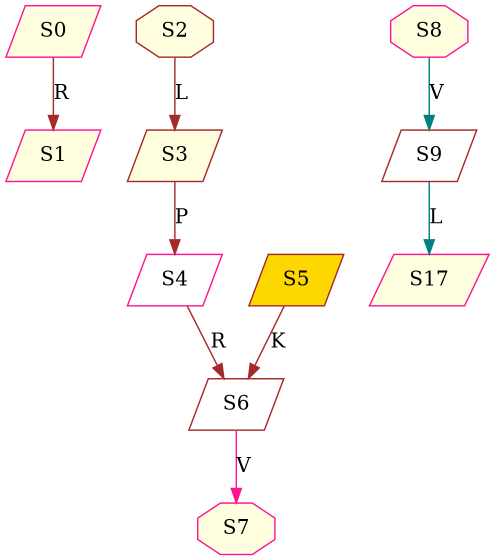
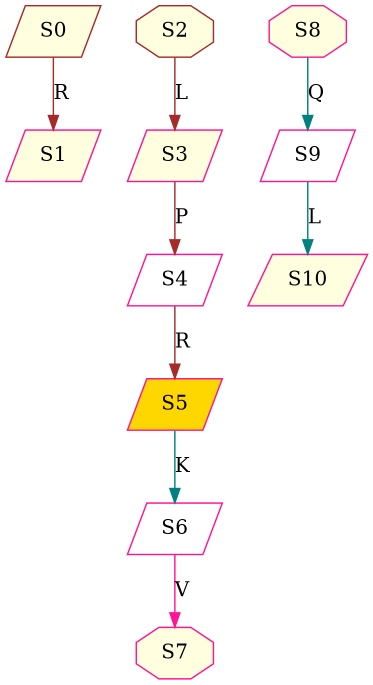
node "S0": color deeppink -> brown
edge "S8" -> "S9": label "V" -> "Q"
node "S3": color brown -> deeppink
node "S9": color brown -> deeppink
node "S5": color brown -> deeppink
node "S17": label "S17" -> "S10"
edge "S4" -> "S6": now "S4" -> "S5"
edge "S5" -> "S6": color brown -> teal
node "S6": color brown -> deeppink
